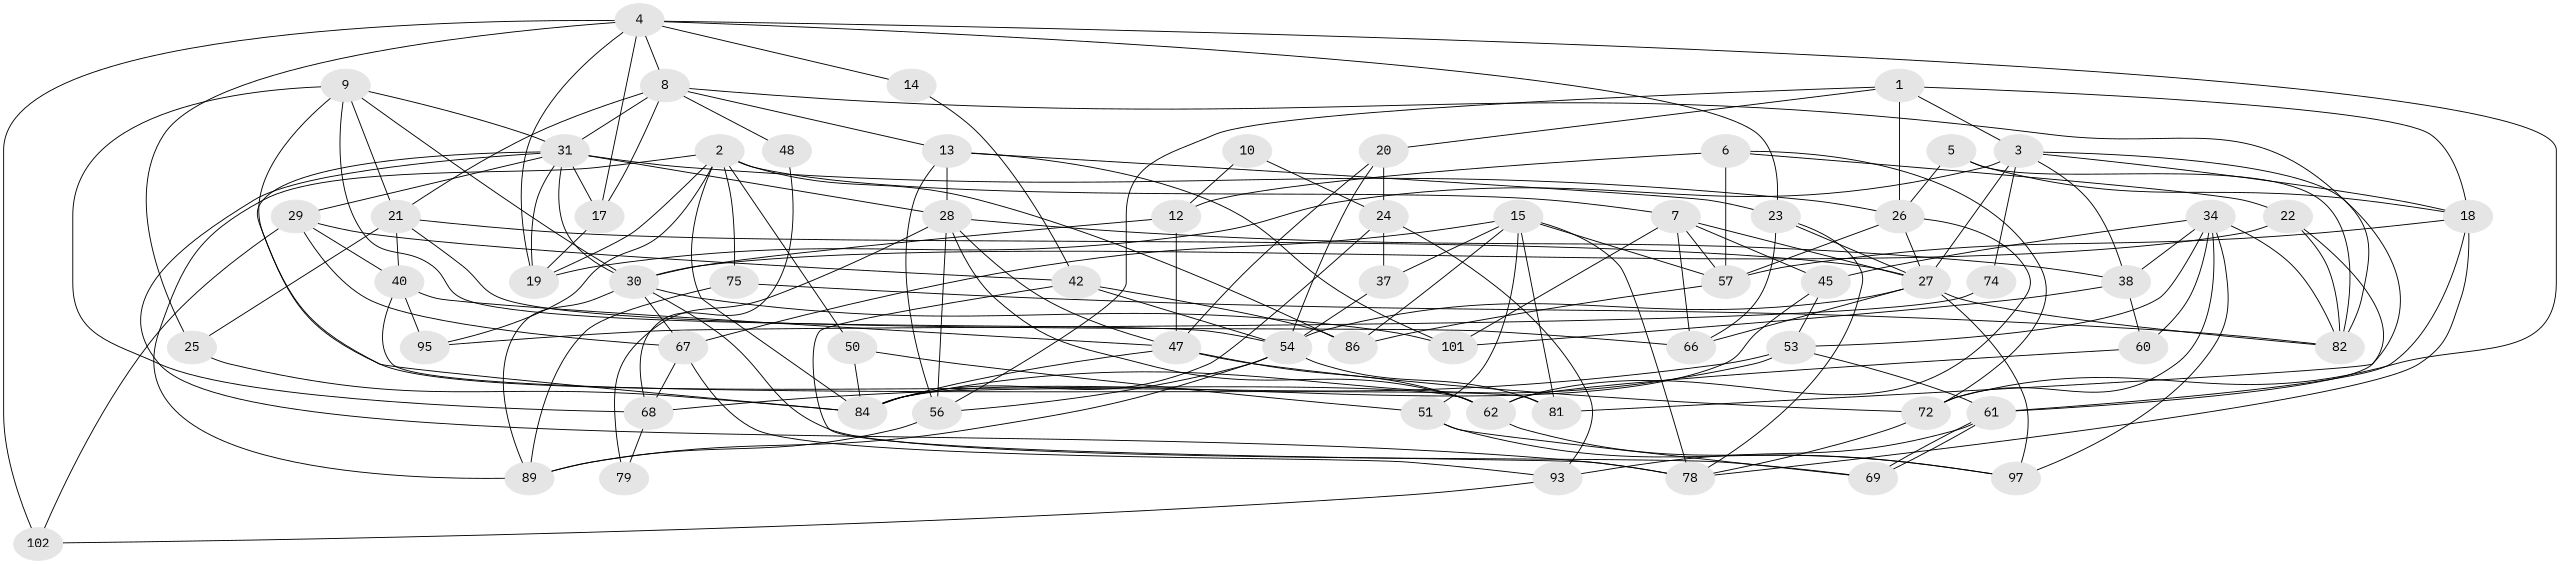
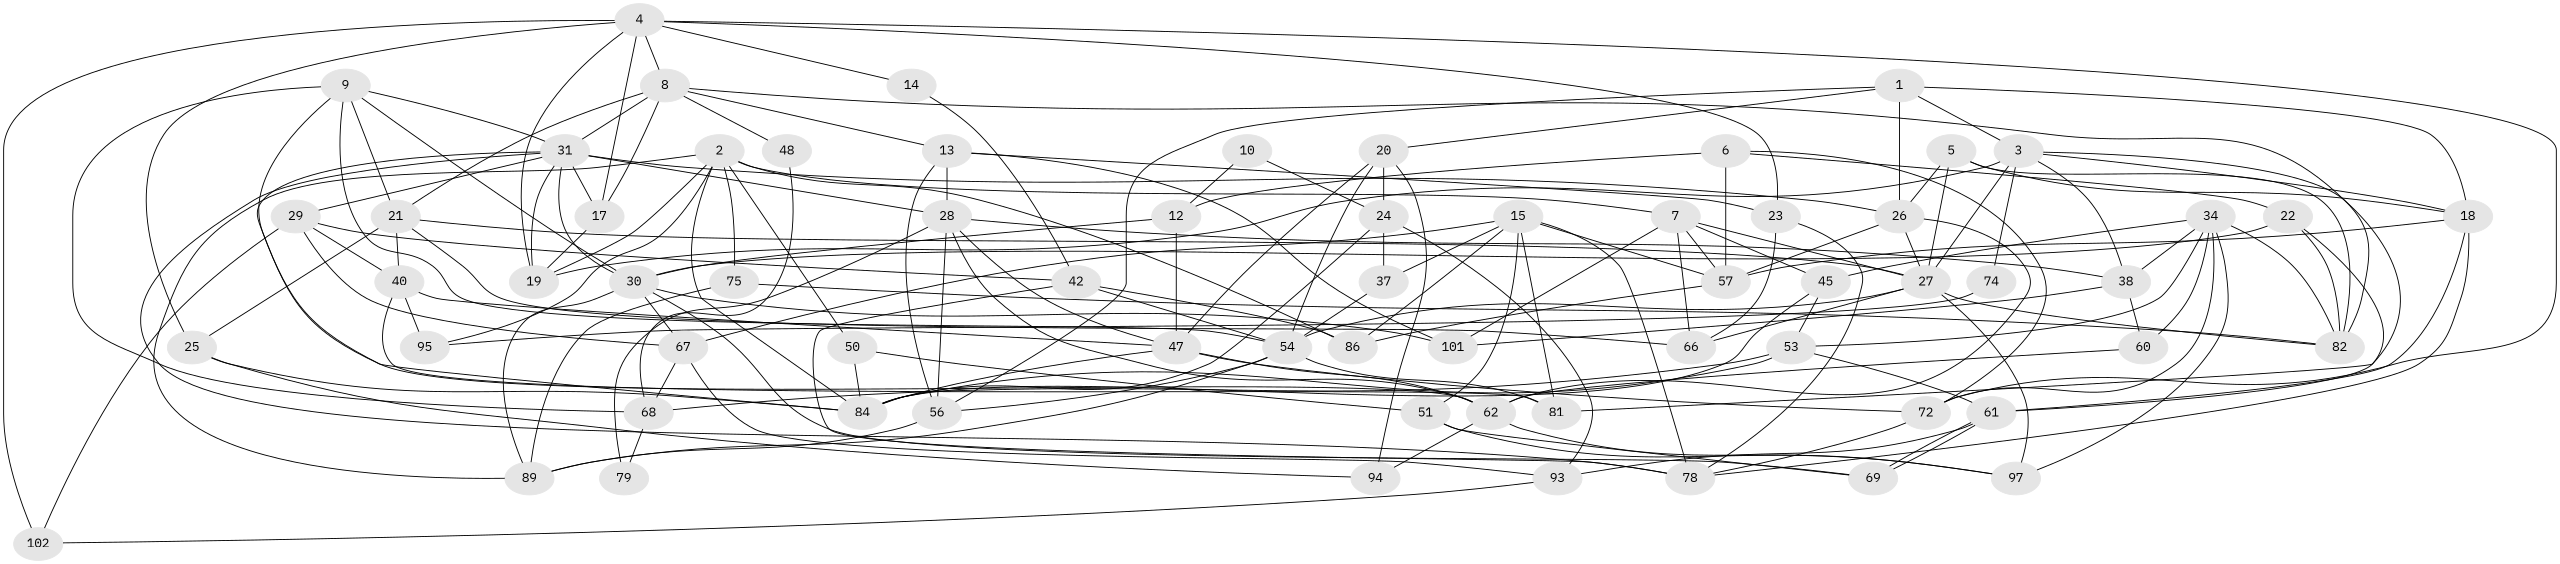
edge "23" -- "27": now "5" -- "27"
node "94": added
